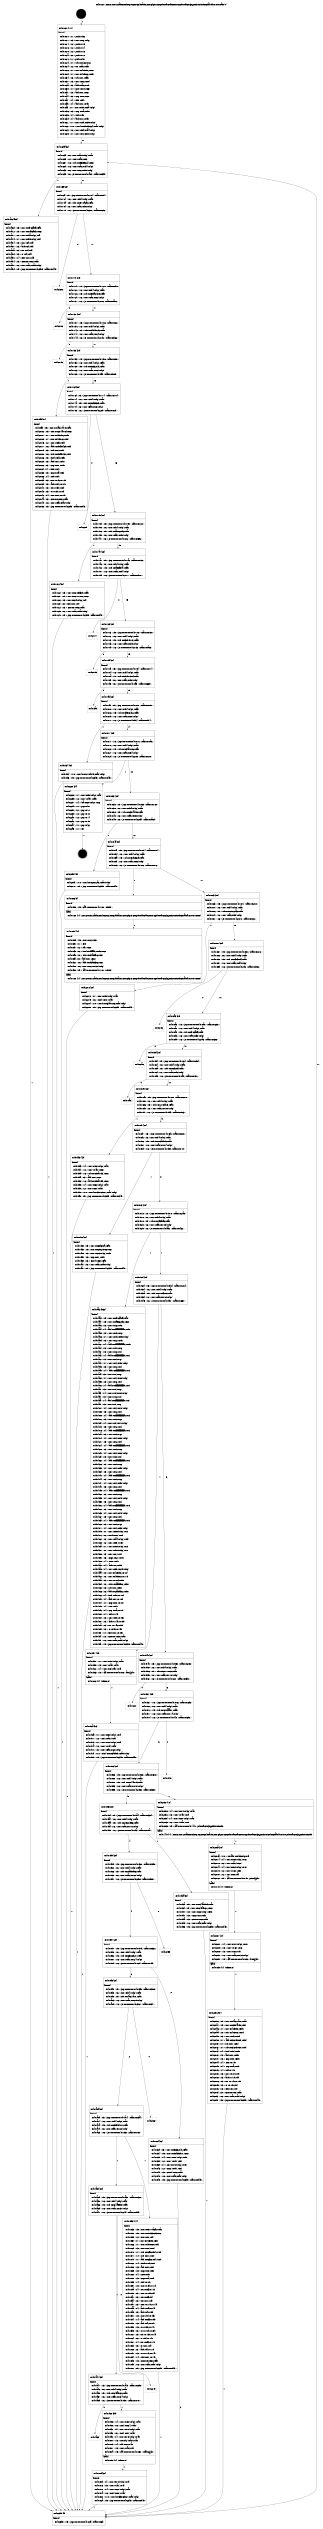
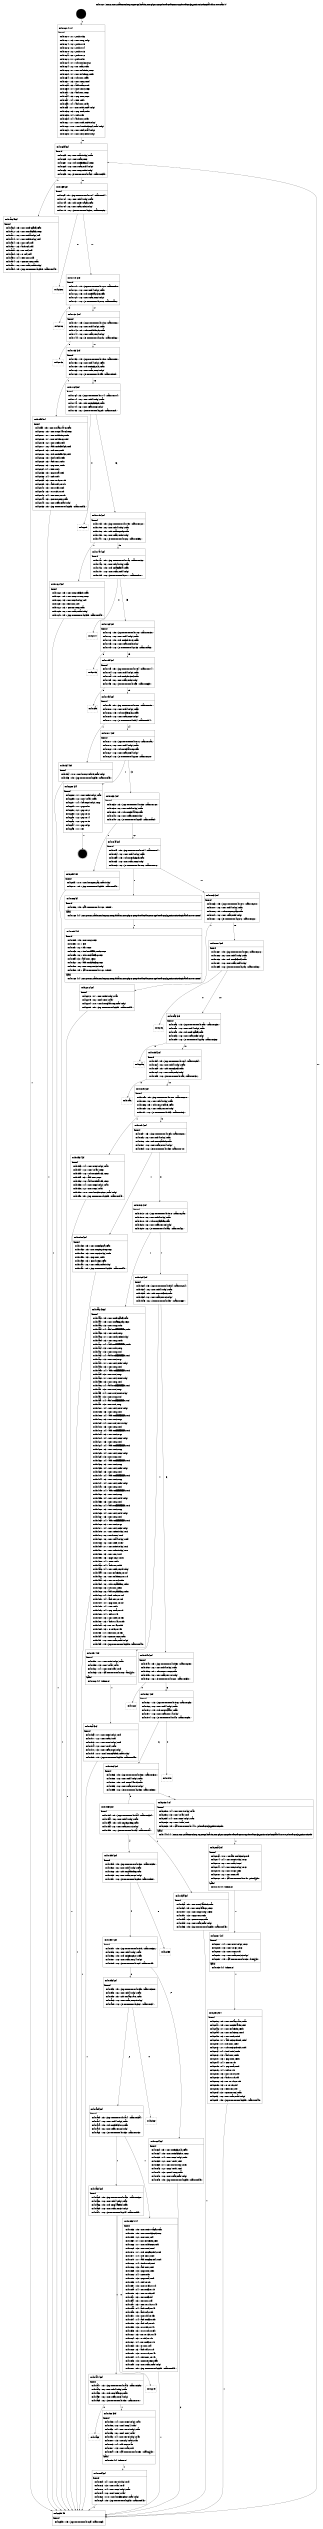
edge "0x401983 [28]" -> "0x40199f [28]": reversed
